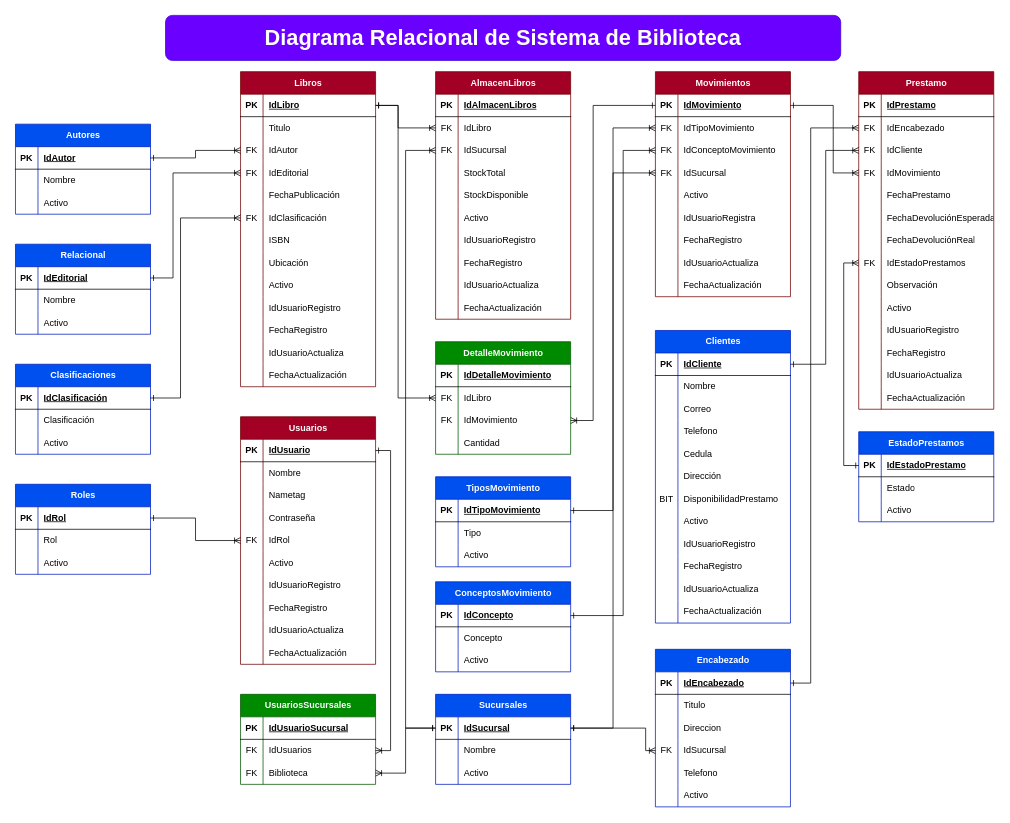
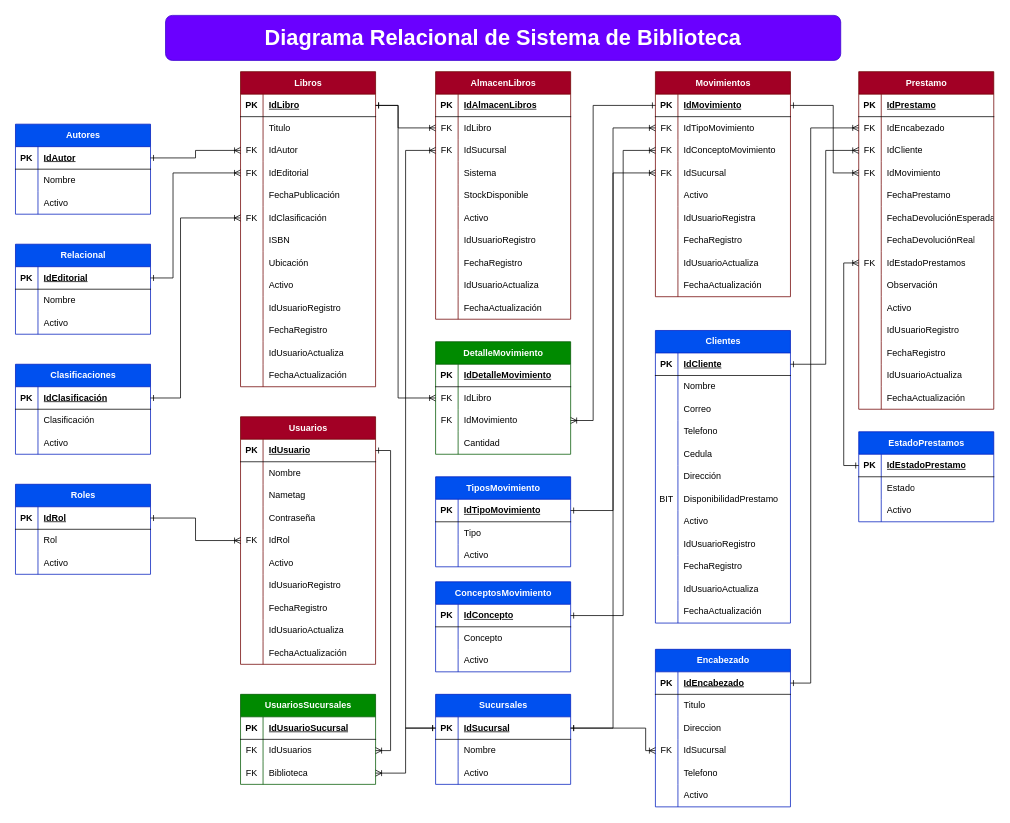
node "StockTotal": label "StockTotal" -> "Sistema"
